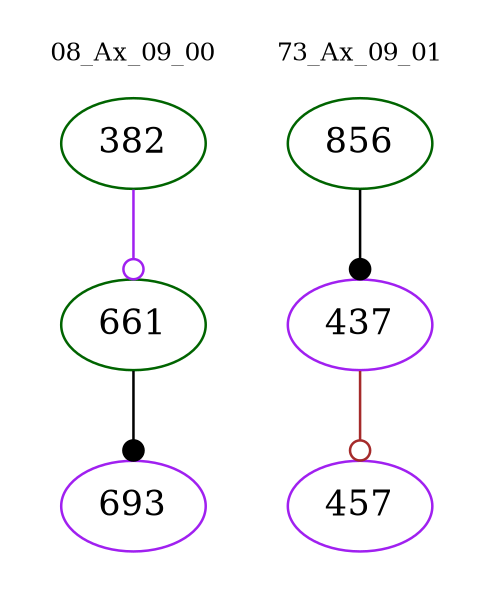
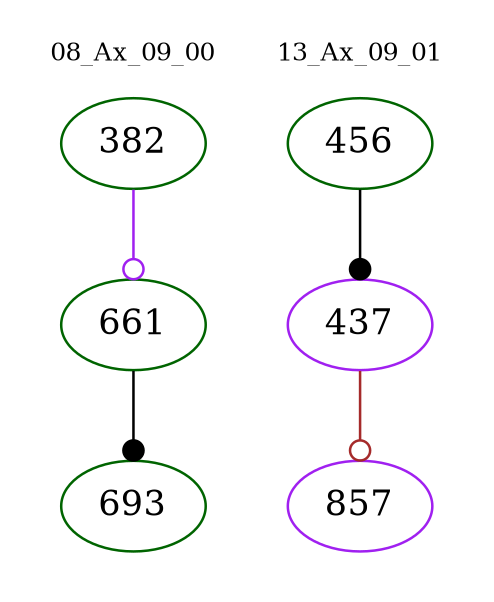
cluster "73_Ax_09_01": label "73_Ax_09_01" -> "13_Ax_09_01"
node "856": label "856" -> "456"
node "693": color purple -> darkgreen
node "457": label "457" -> "857"
